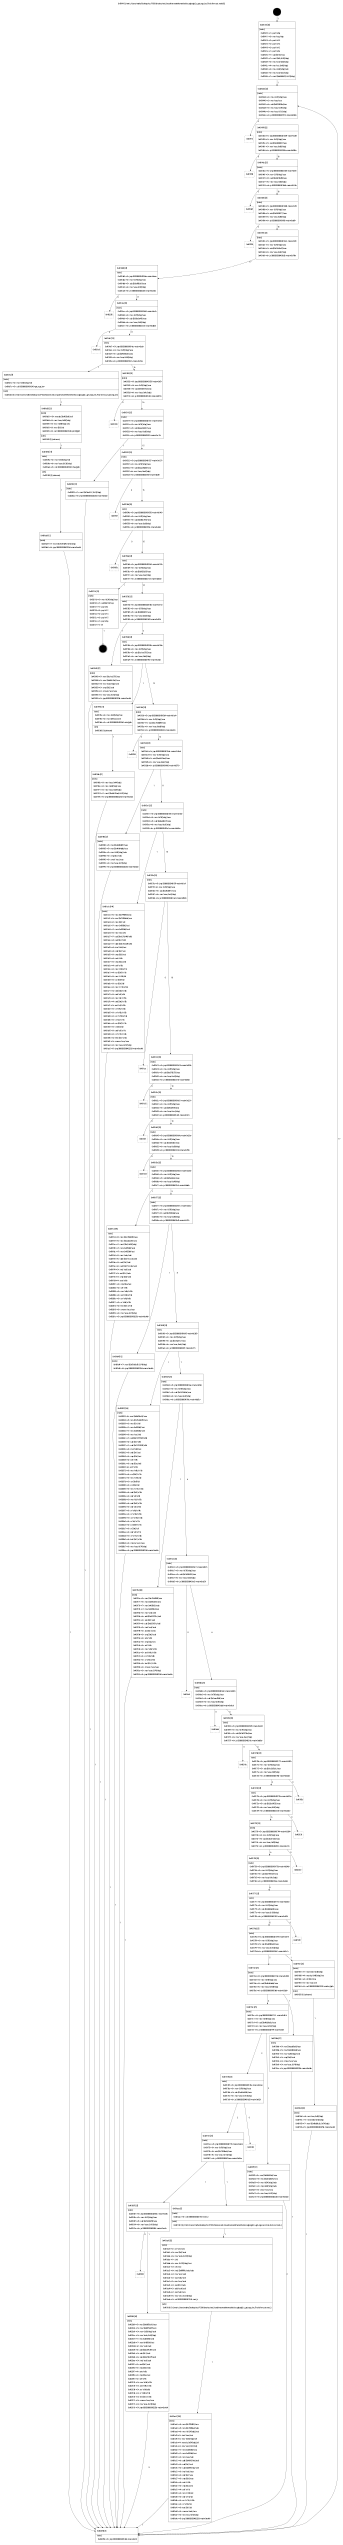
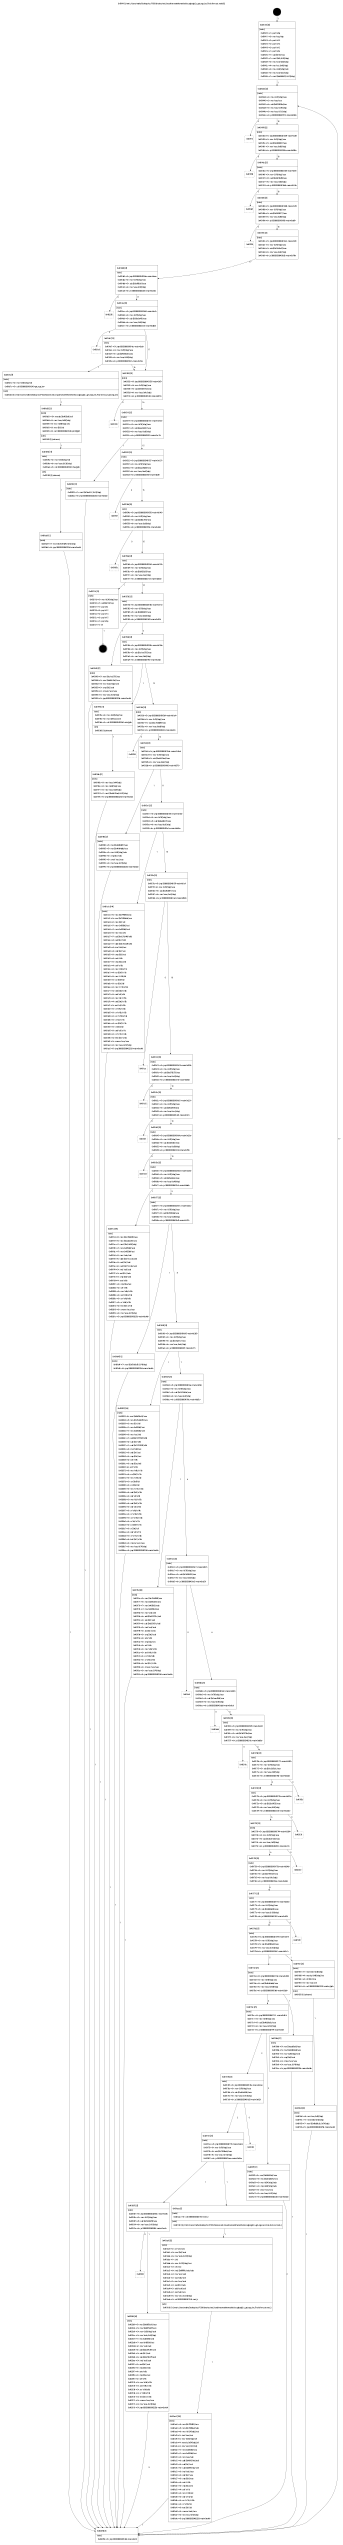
edge "0x40143d [23]" -> "0x401454 [22]": added, label "18"
edge "0x4014ce [25]" -> "0x4014e7 [25]": now "0x4014ce [25]" -> "0x401500 [25]"
